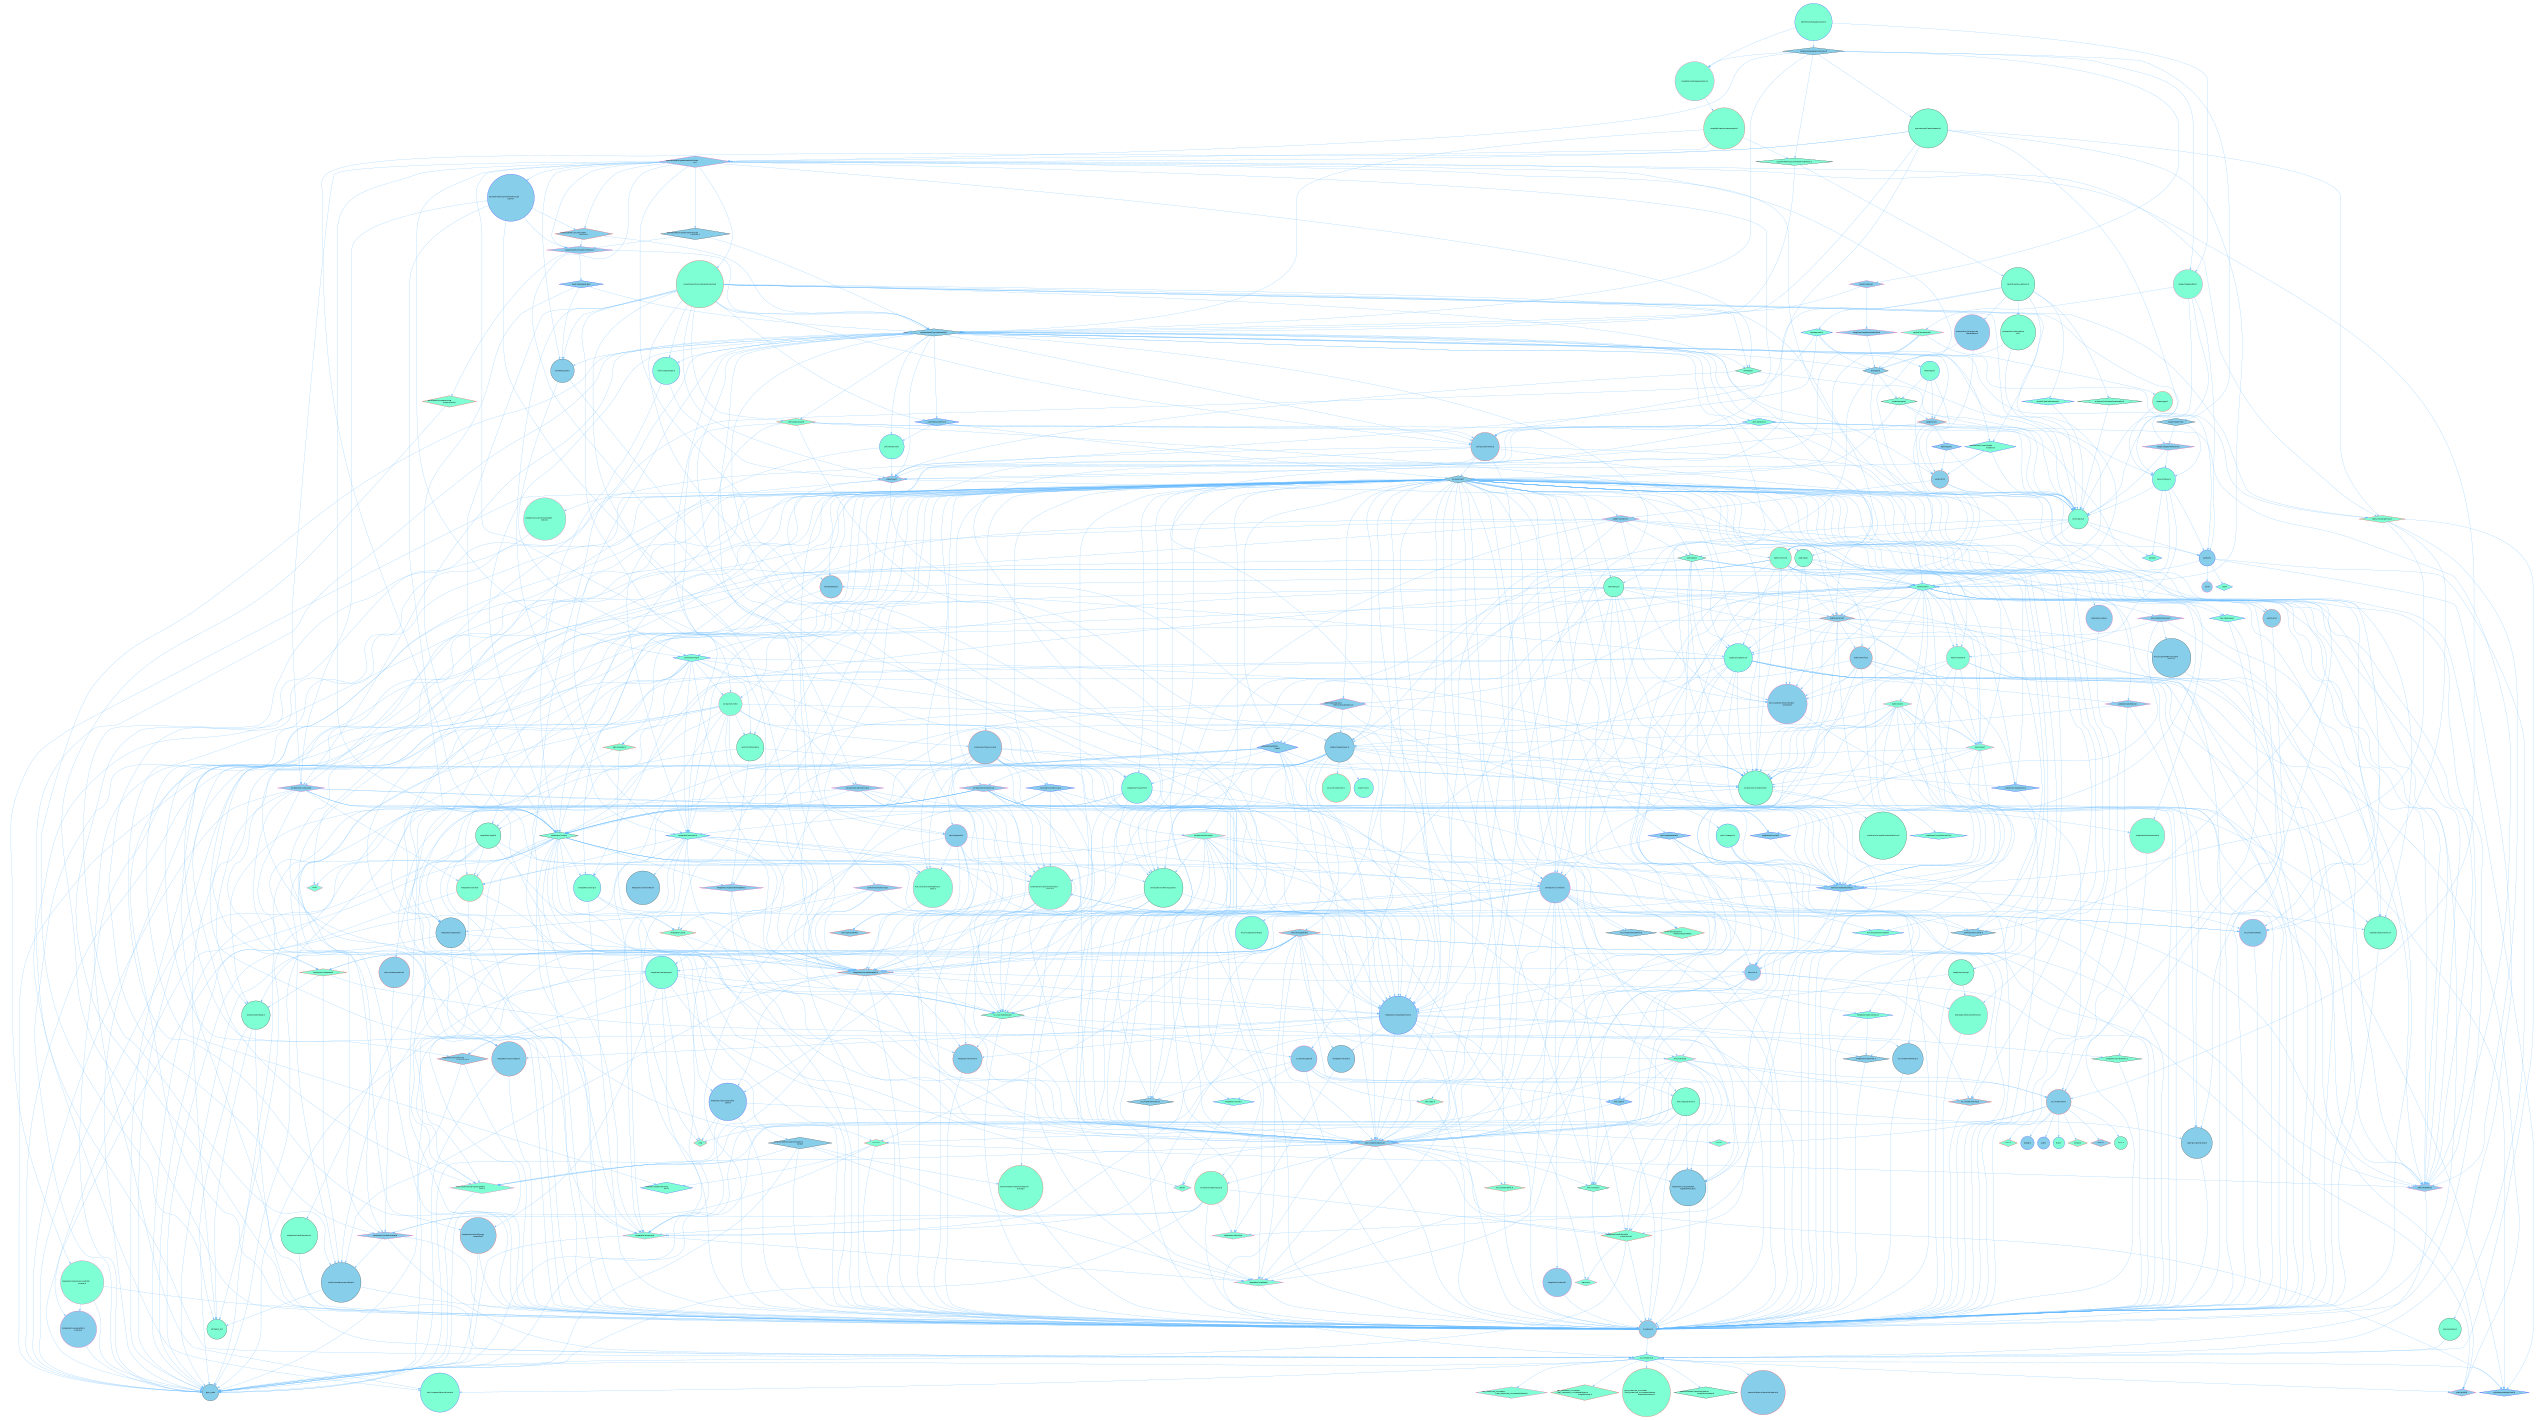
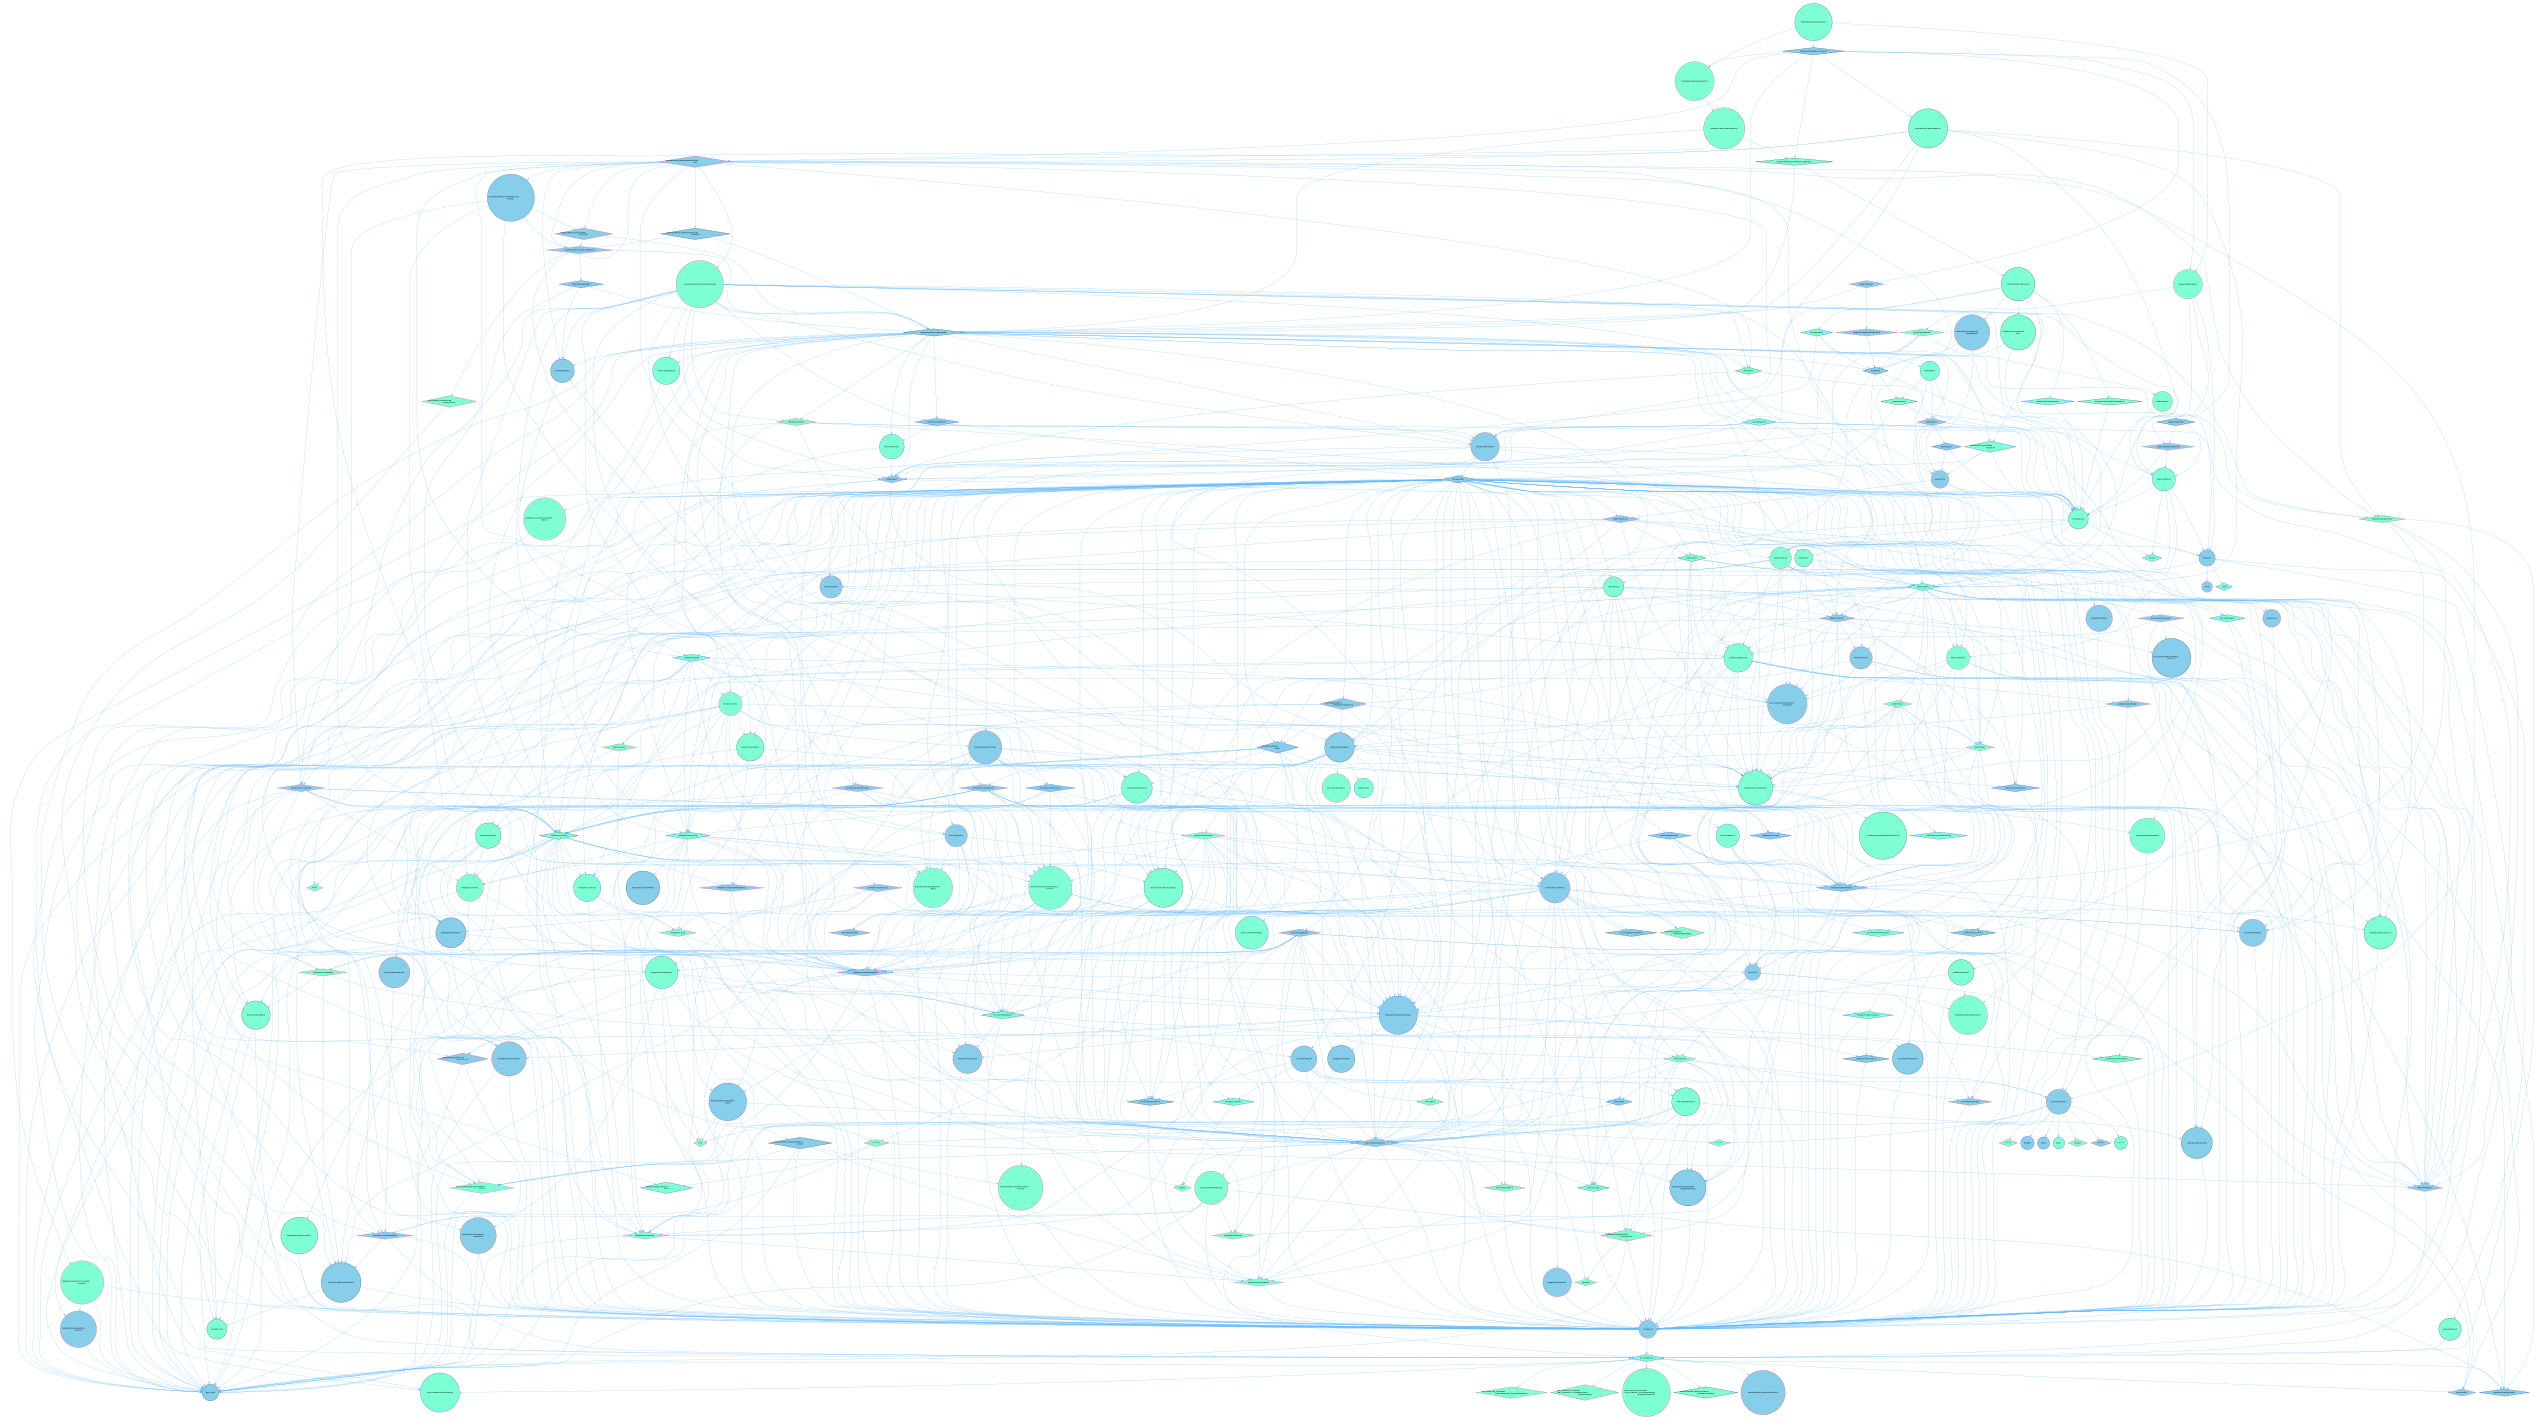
edge "MeshQueries.h" -> "Containers/ArrayView.h": now "DynamicMesh/DynamicMeshOverlay.h" -> "Containers/ArrayView.h"
node "Templates/EnableIf.h": label "Templates/EnableIf.h" -> "OutputDevice/EnableIf.h"
